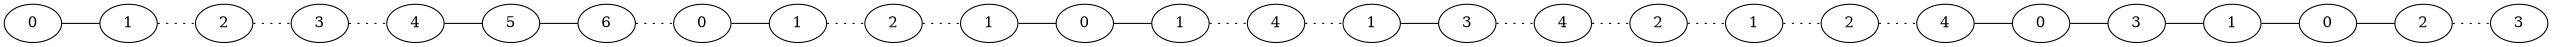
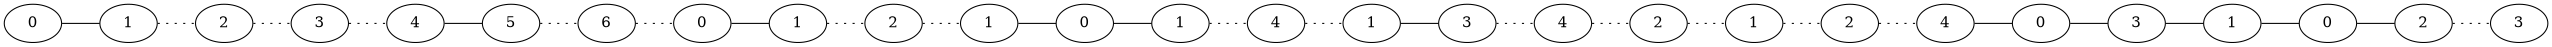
edge "5" -- "6": style solid -> dotted
